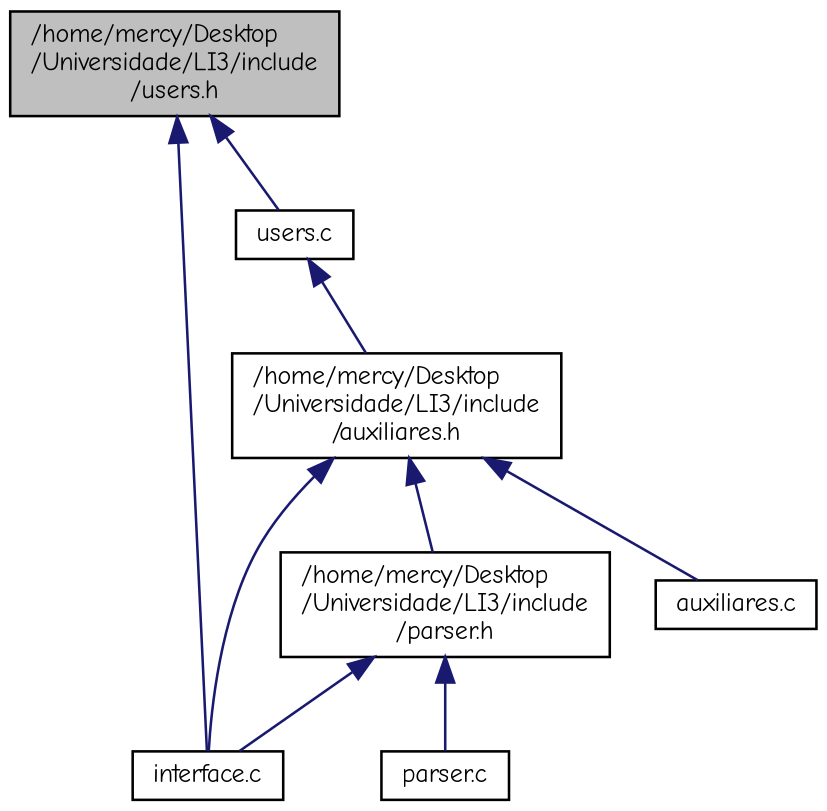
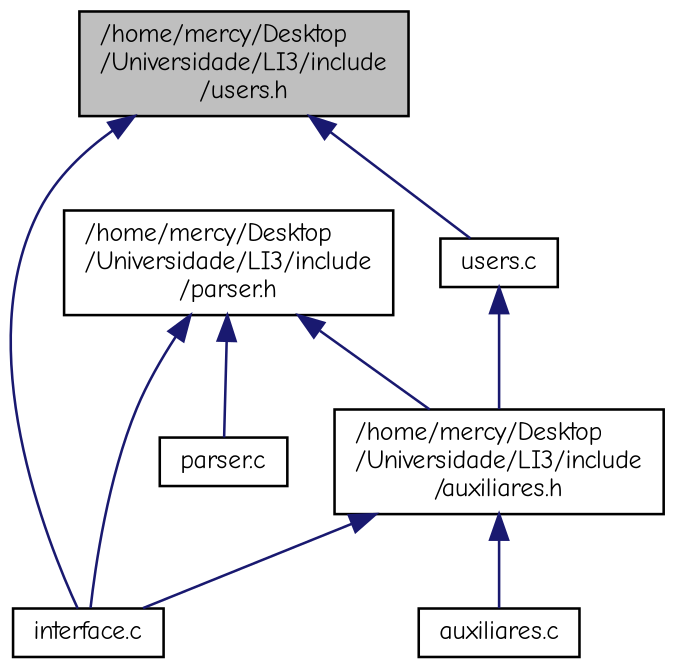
edge "/home/mercy/Desktop /Universidade/LI3/include /parser.h" -> "/home/mercy/Desktop /Universidade/LI3/include /auxiliares.h": reversed
